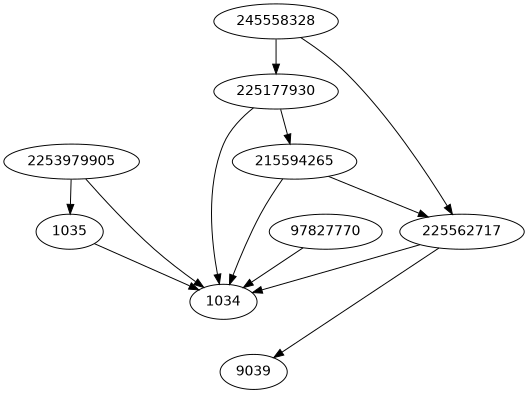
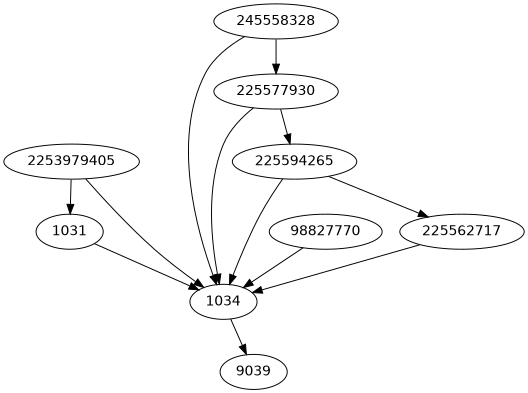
node "225177930": label "225177930" -> "225577930"
edge "245558328" -> "225562717": now "245558328" -> "1034"
node "2253979905": label "2253979905" -> "2253979405"
node "215594265": label "215594265" -> "225594265"
node "1035": label "1035" -> "1031"
node "97827770": label "97827770" -> "98827770"
edge "225562717" -> "9039": now "1034" -> "9039"
